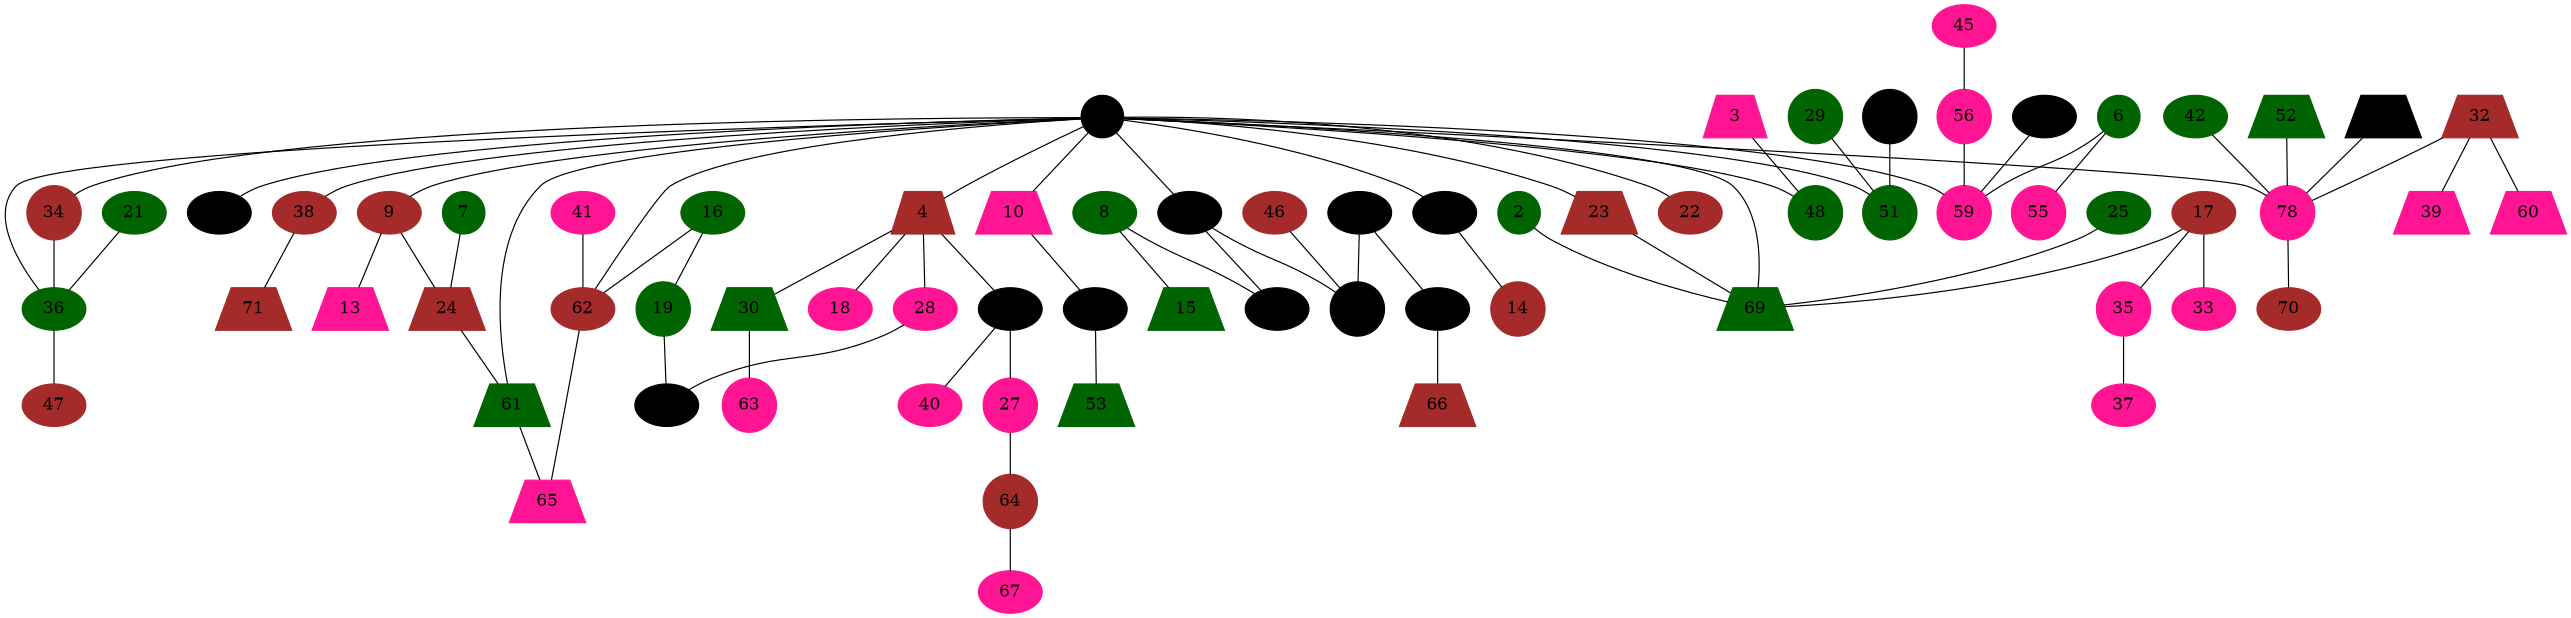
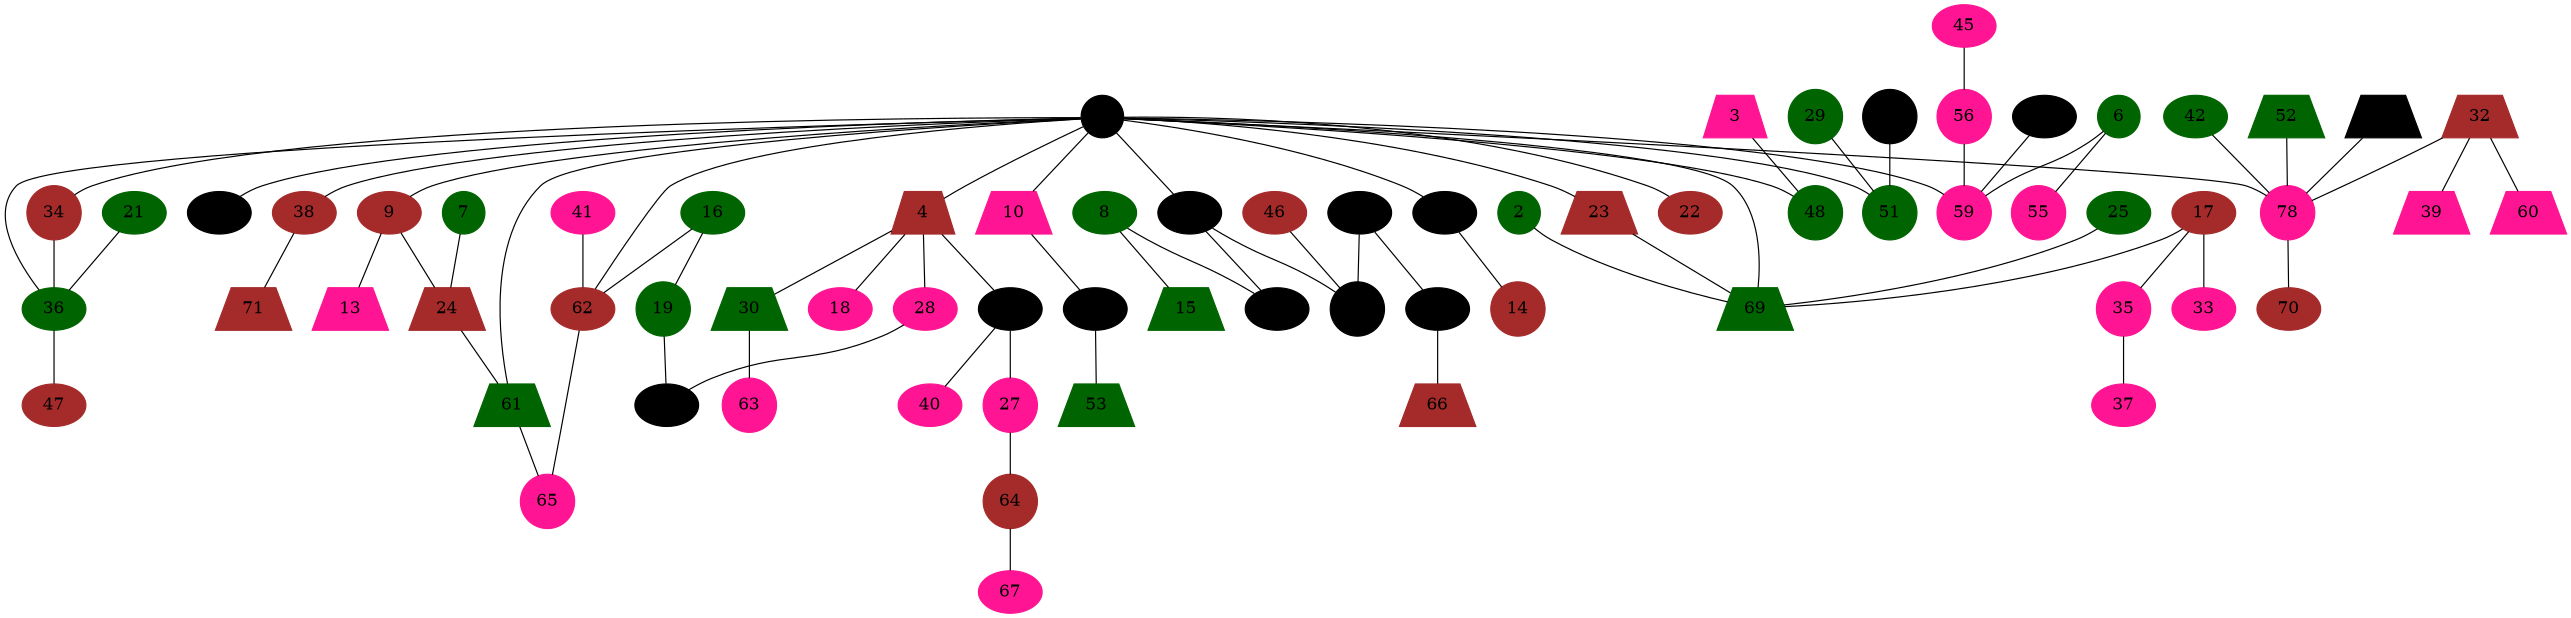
node "65": shape trapezium -> circle
